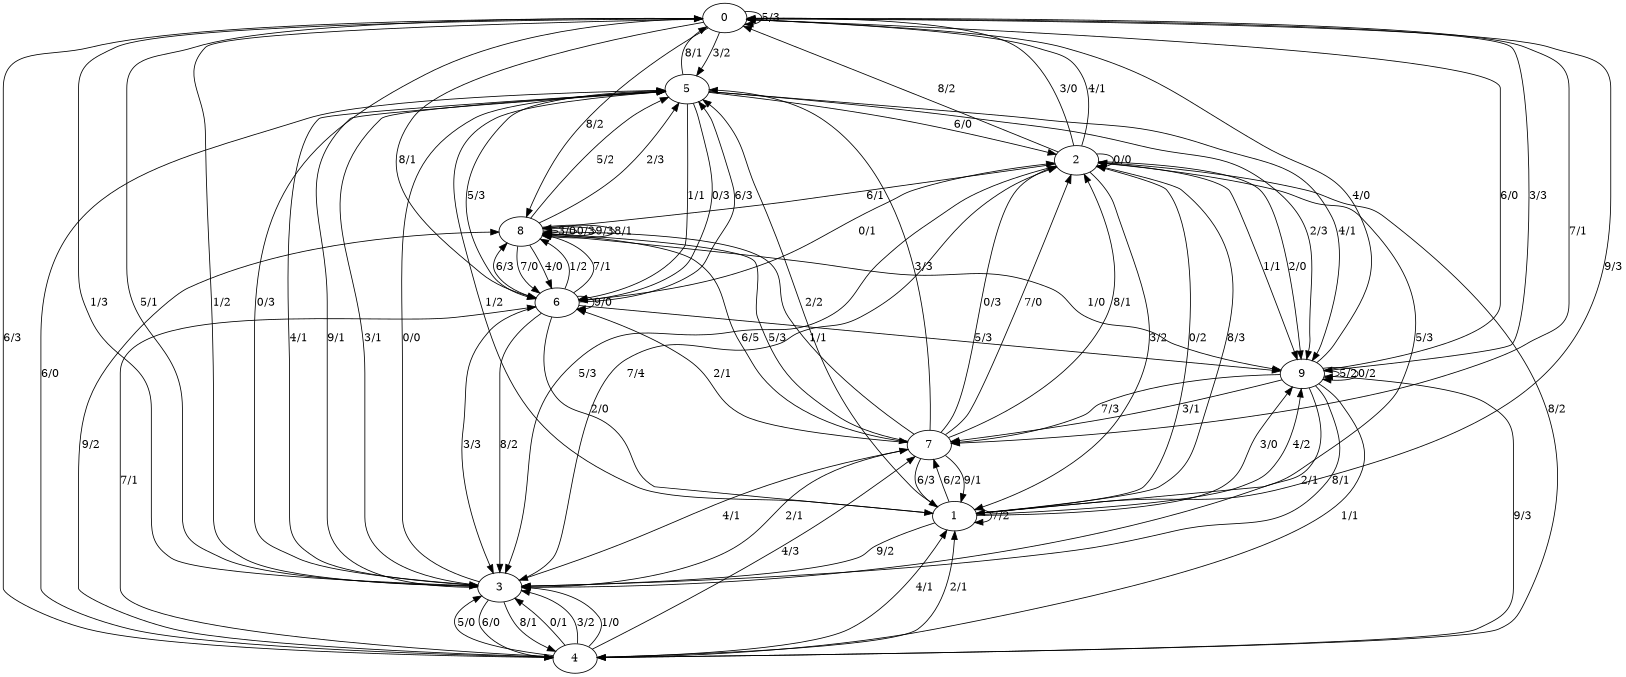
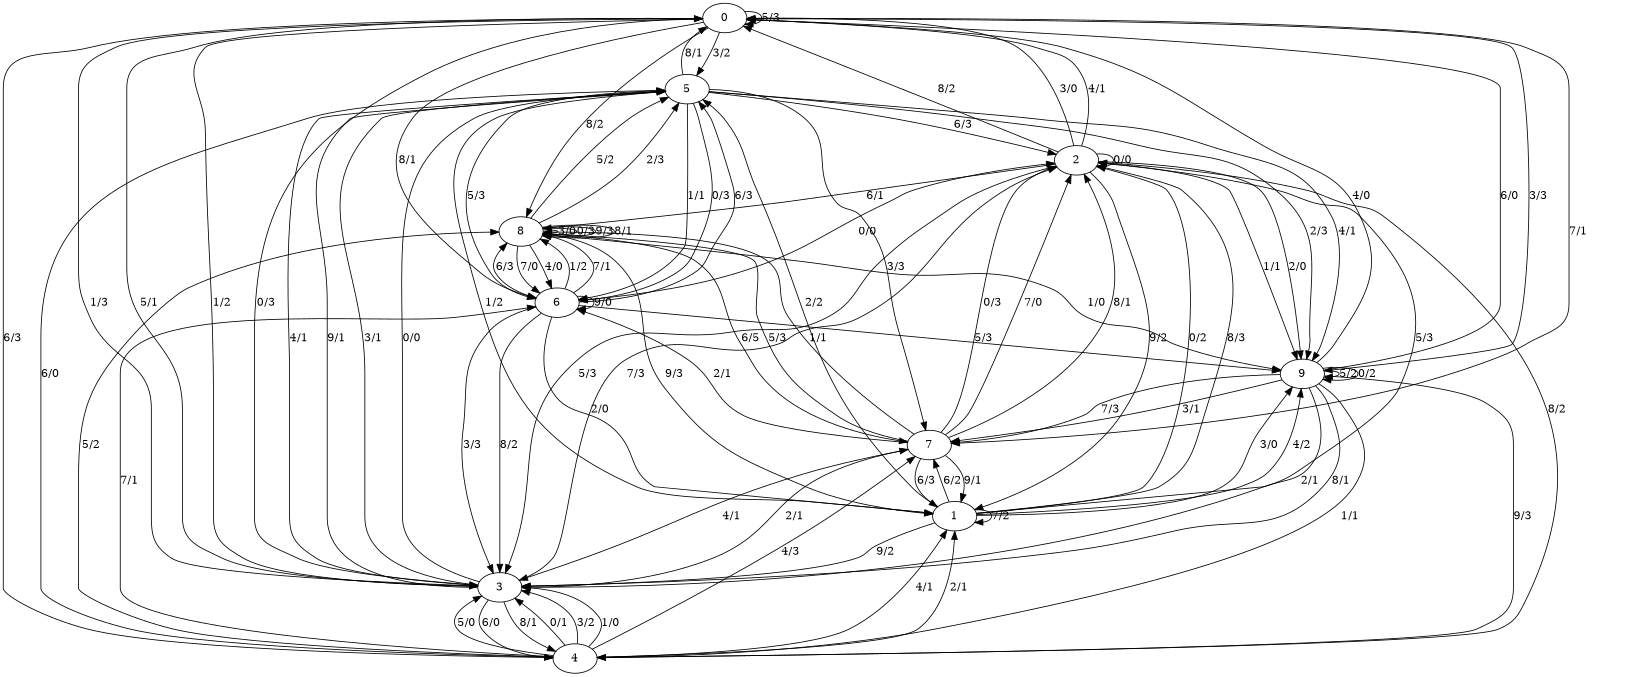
edge "0" -> "1": now "8" -> "1"
edge "5" -> "2": label "6/0" -> "6/3"
edge "7" -> "5": reversed
edge "6" -> "2": label "0/1" -> "0/0"
edge "2" -> "1": label "3/2" -> "9/2"
edge "3" -> "2": label "7/4" -> "7/3"
edge "4" -> "8": label "9/2" -> "5/2"
